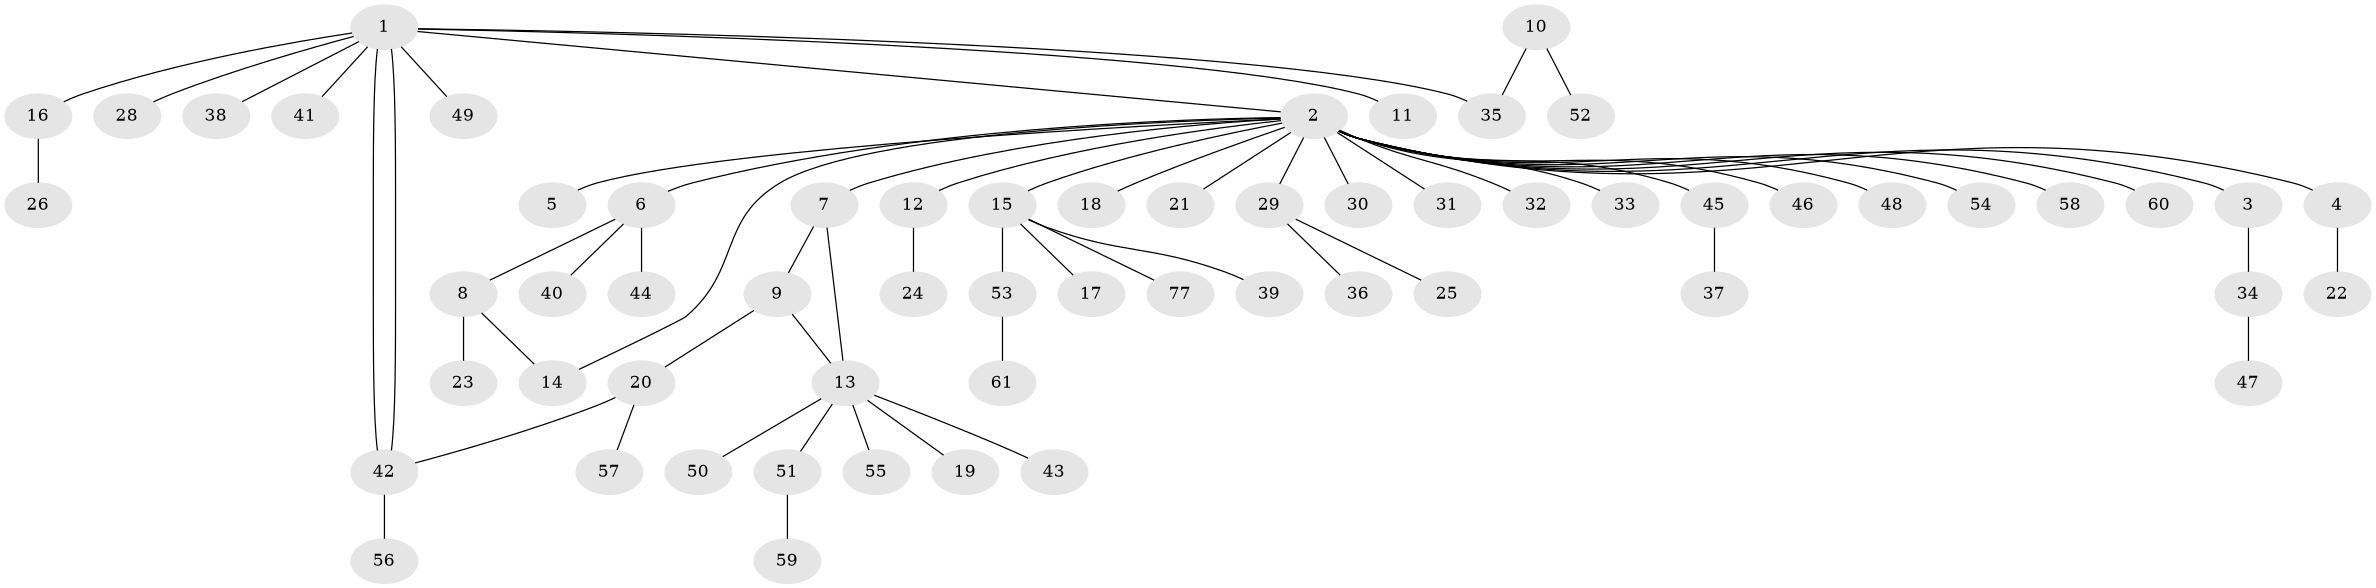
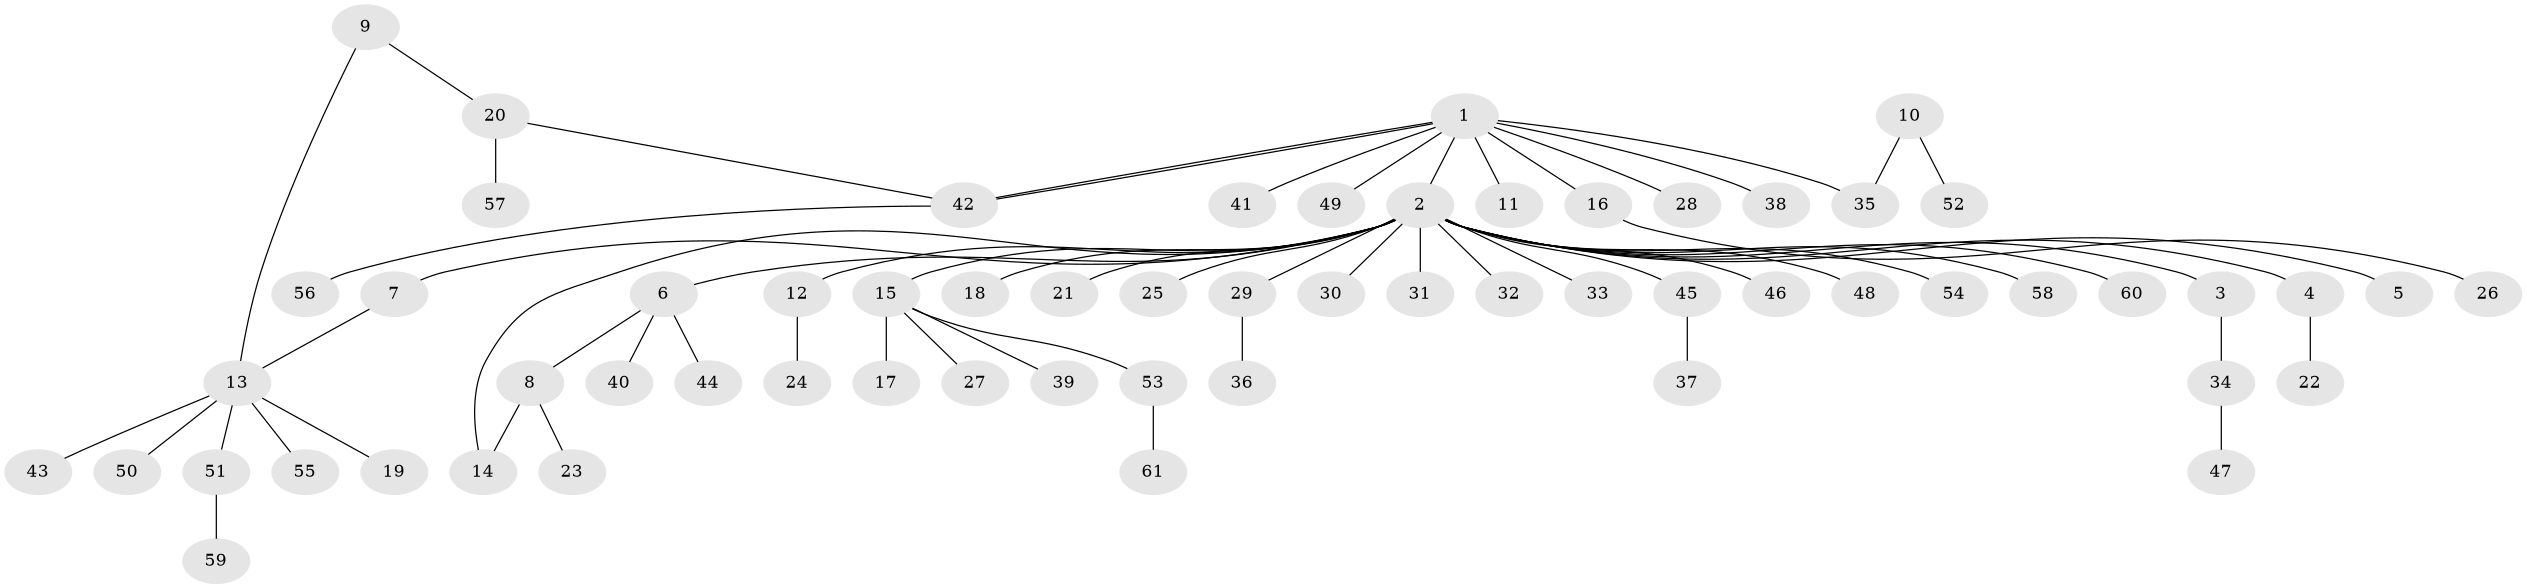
edge "7" -- "9": removed
edge "29" -- "25": now "2" -- "25"
node "77": label "77" -> "27"
